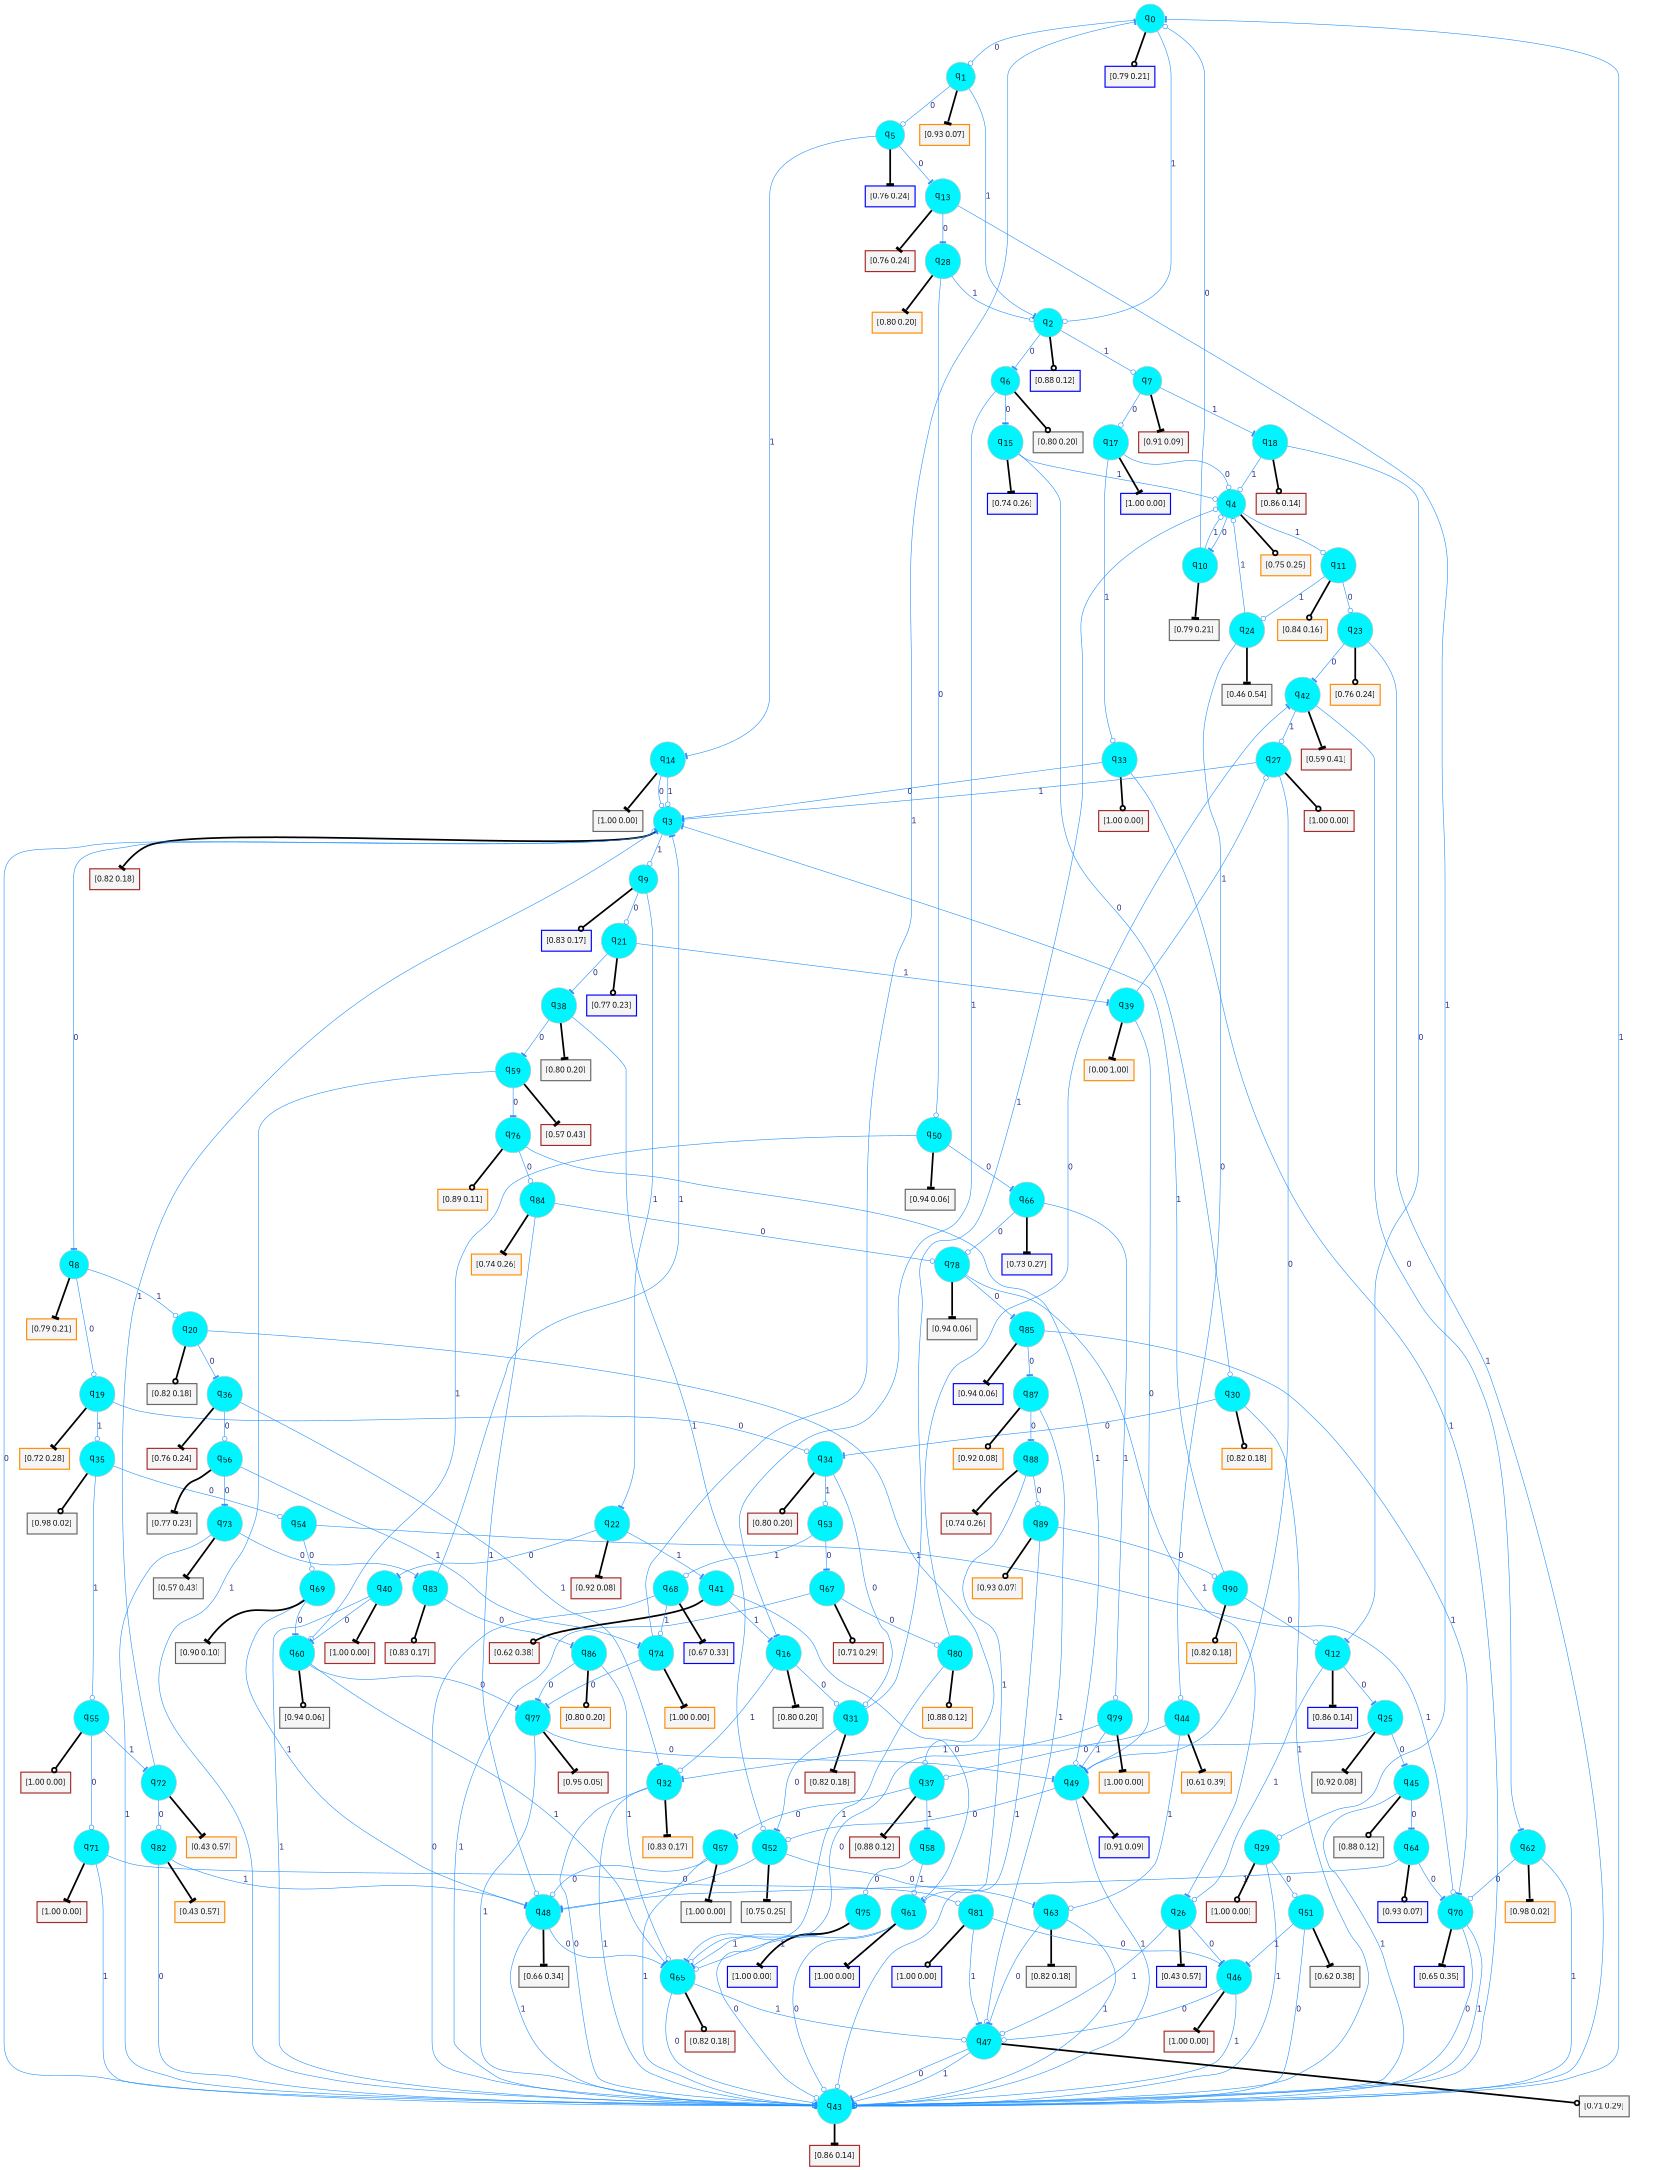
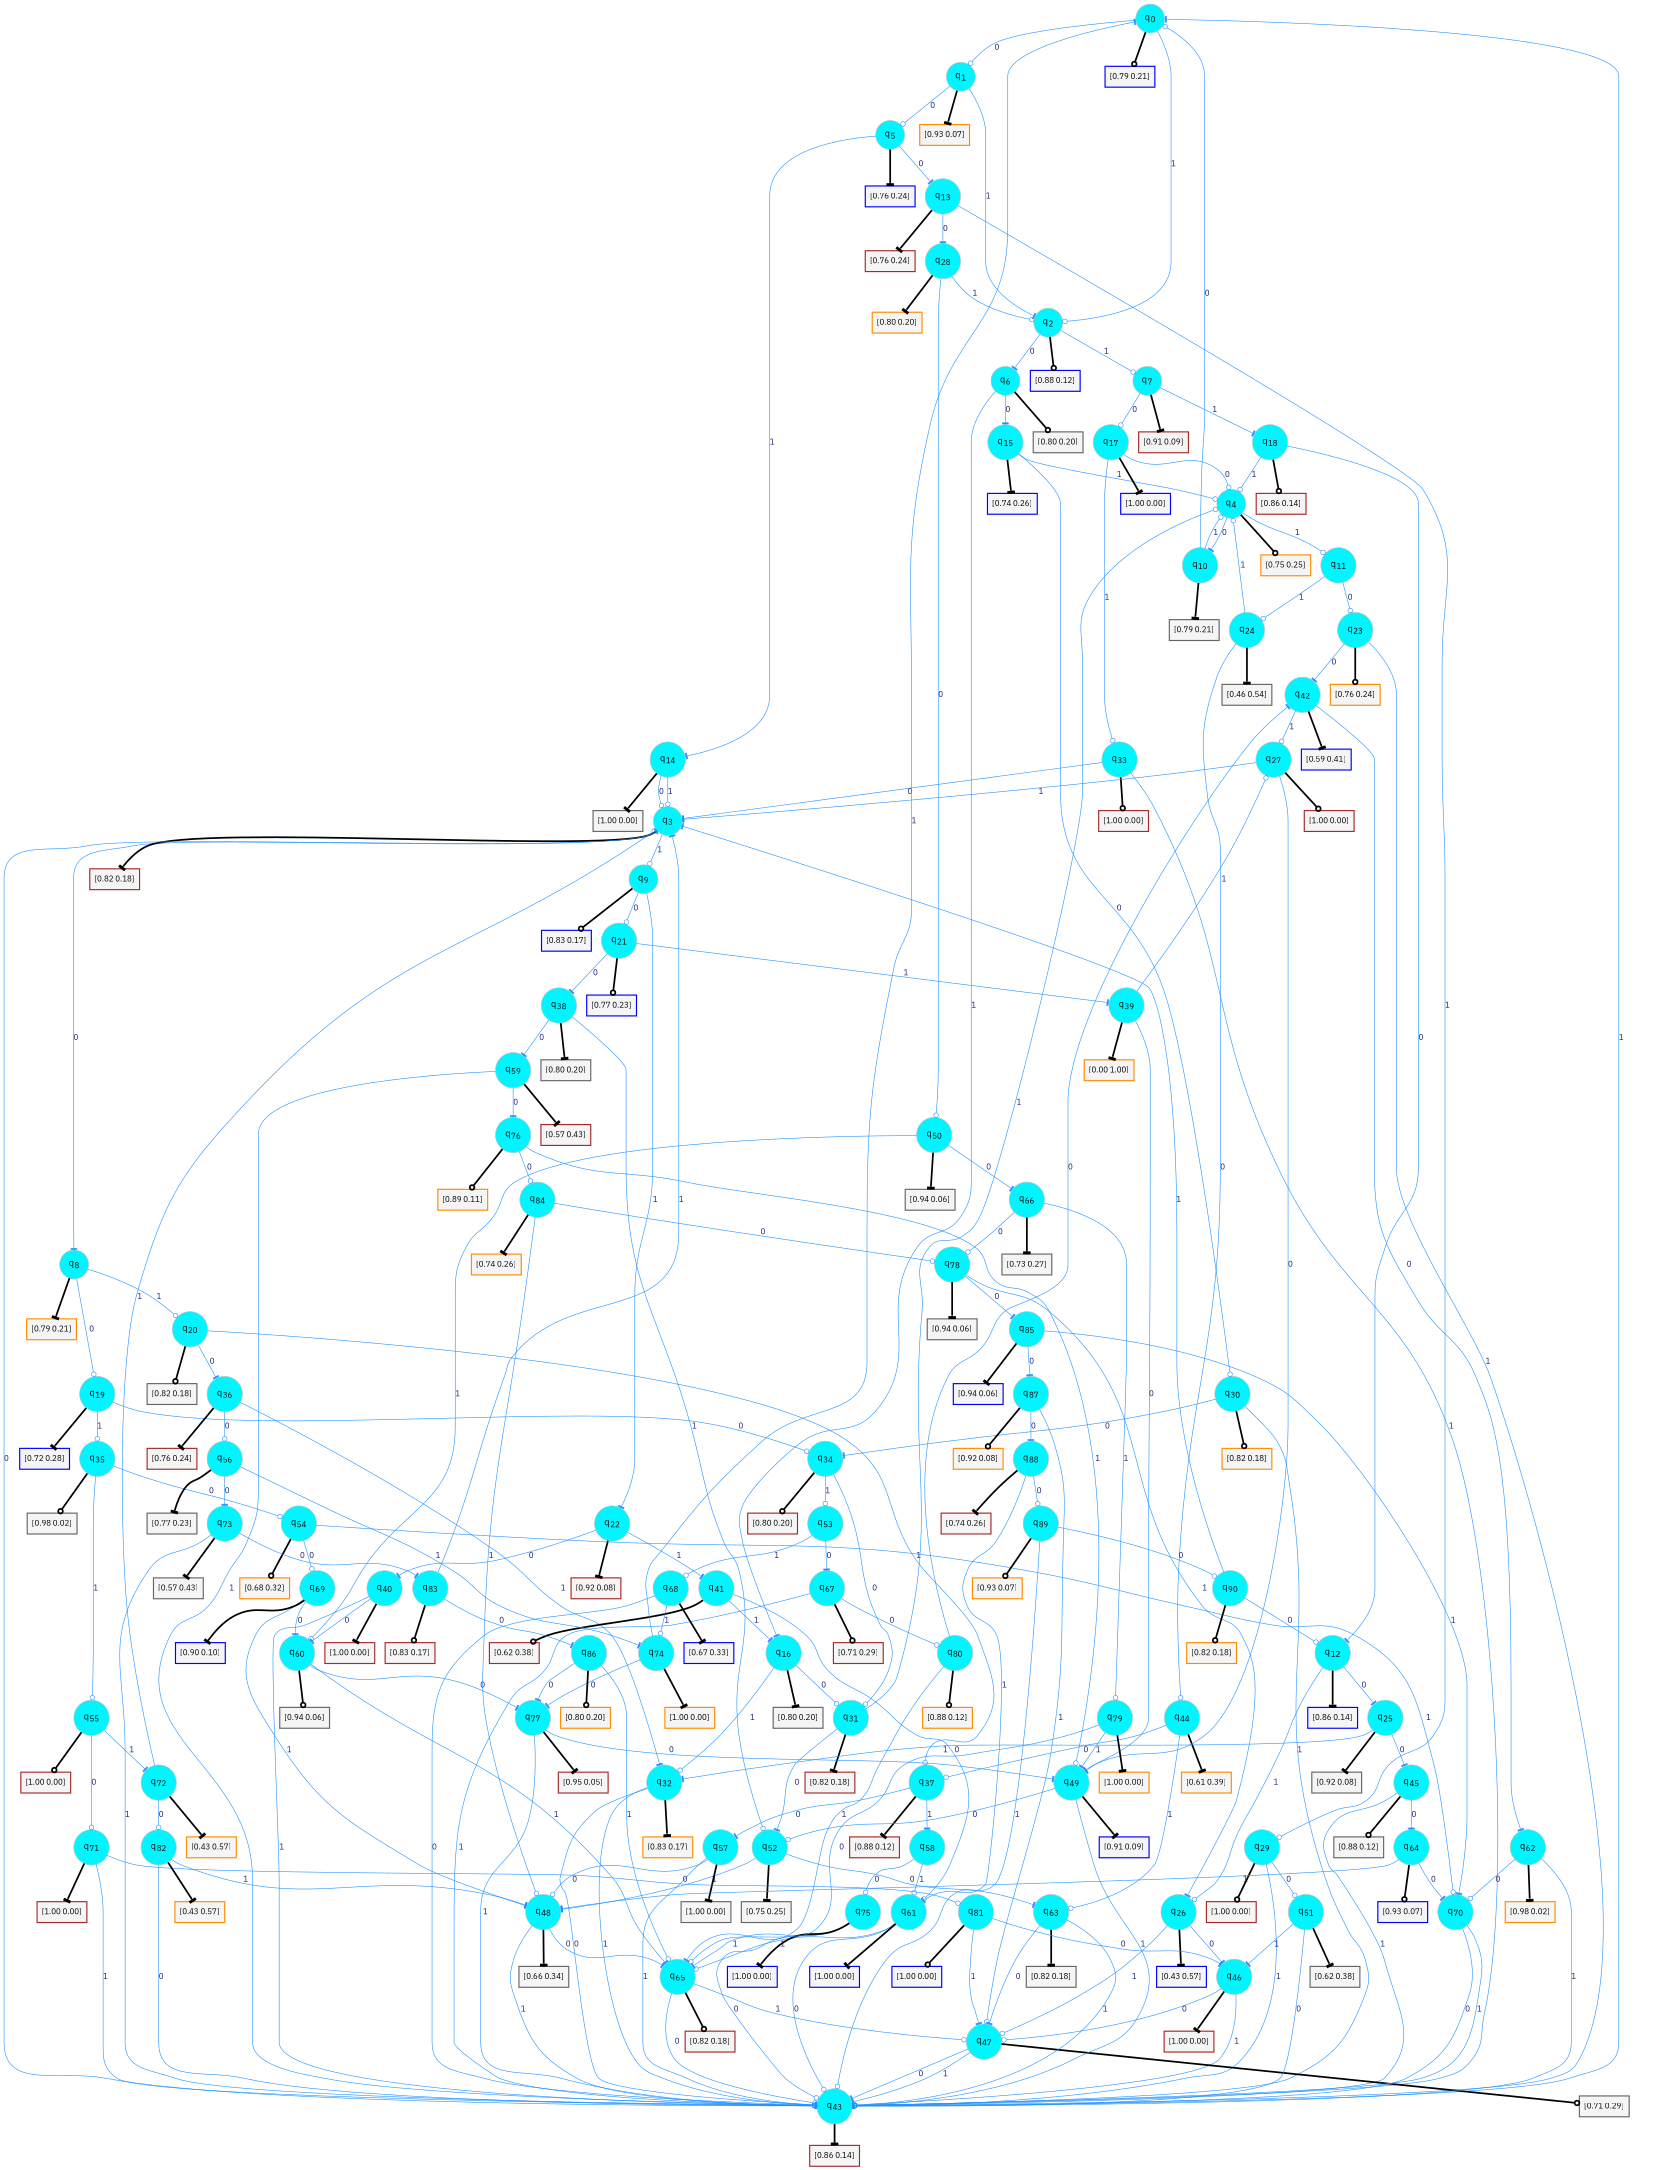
node "[0.84 0.16]": removed
node "[0.59 0.41]": color brown -> blue
node "[0.73 0.27]": color blue -> gray40
node "[0.72 0.28]": color darkorange -> blue
node "[0.68 0.32]": added
node "[0.90 0.10]": color gray40 -> blue
node "[0.65 0.35]": removed
